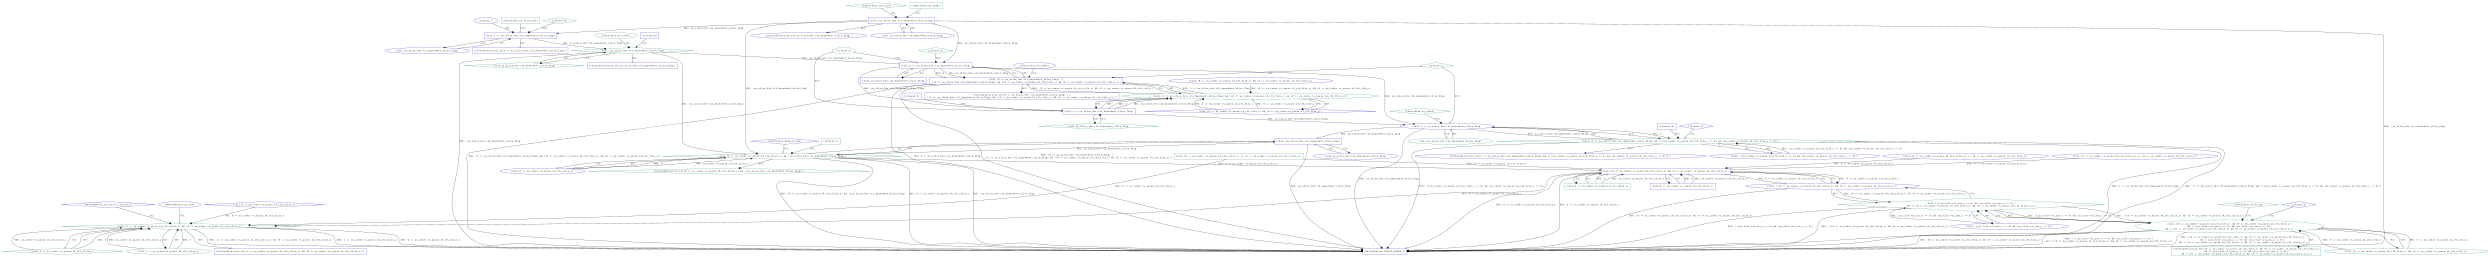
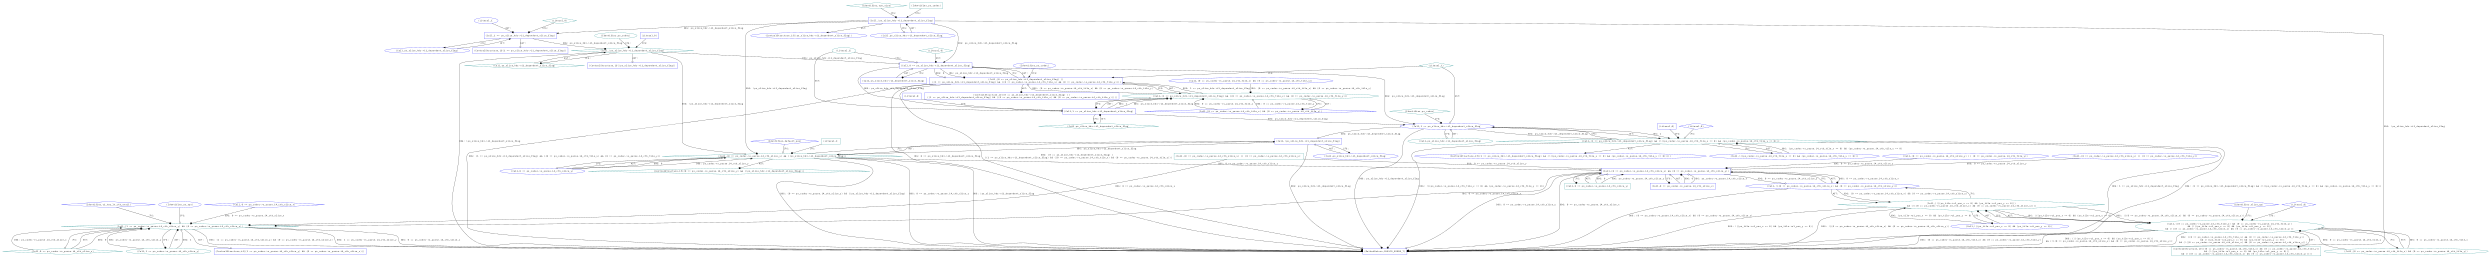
node "(Identifier,ps_slice_hdr)": removed
node "(MethodReturn,u1_top_lt_ctb_avail)": label "(MethodReturn,u1_top_lt_ctb_avail)" -> "(Identifier,u1_top_lt_ctb_avail)"
node "(MethodReturn,ps_sps)": label "(MethodReturn,ps_sps)" -> "(Identifier,ps_sps)"
node "(Identifier,slice_qp)": color teal -> blue
